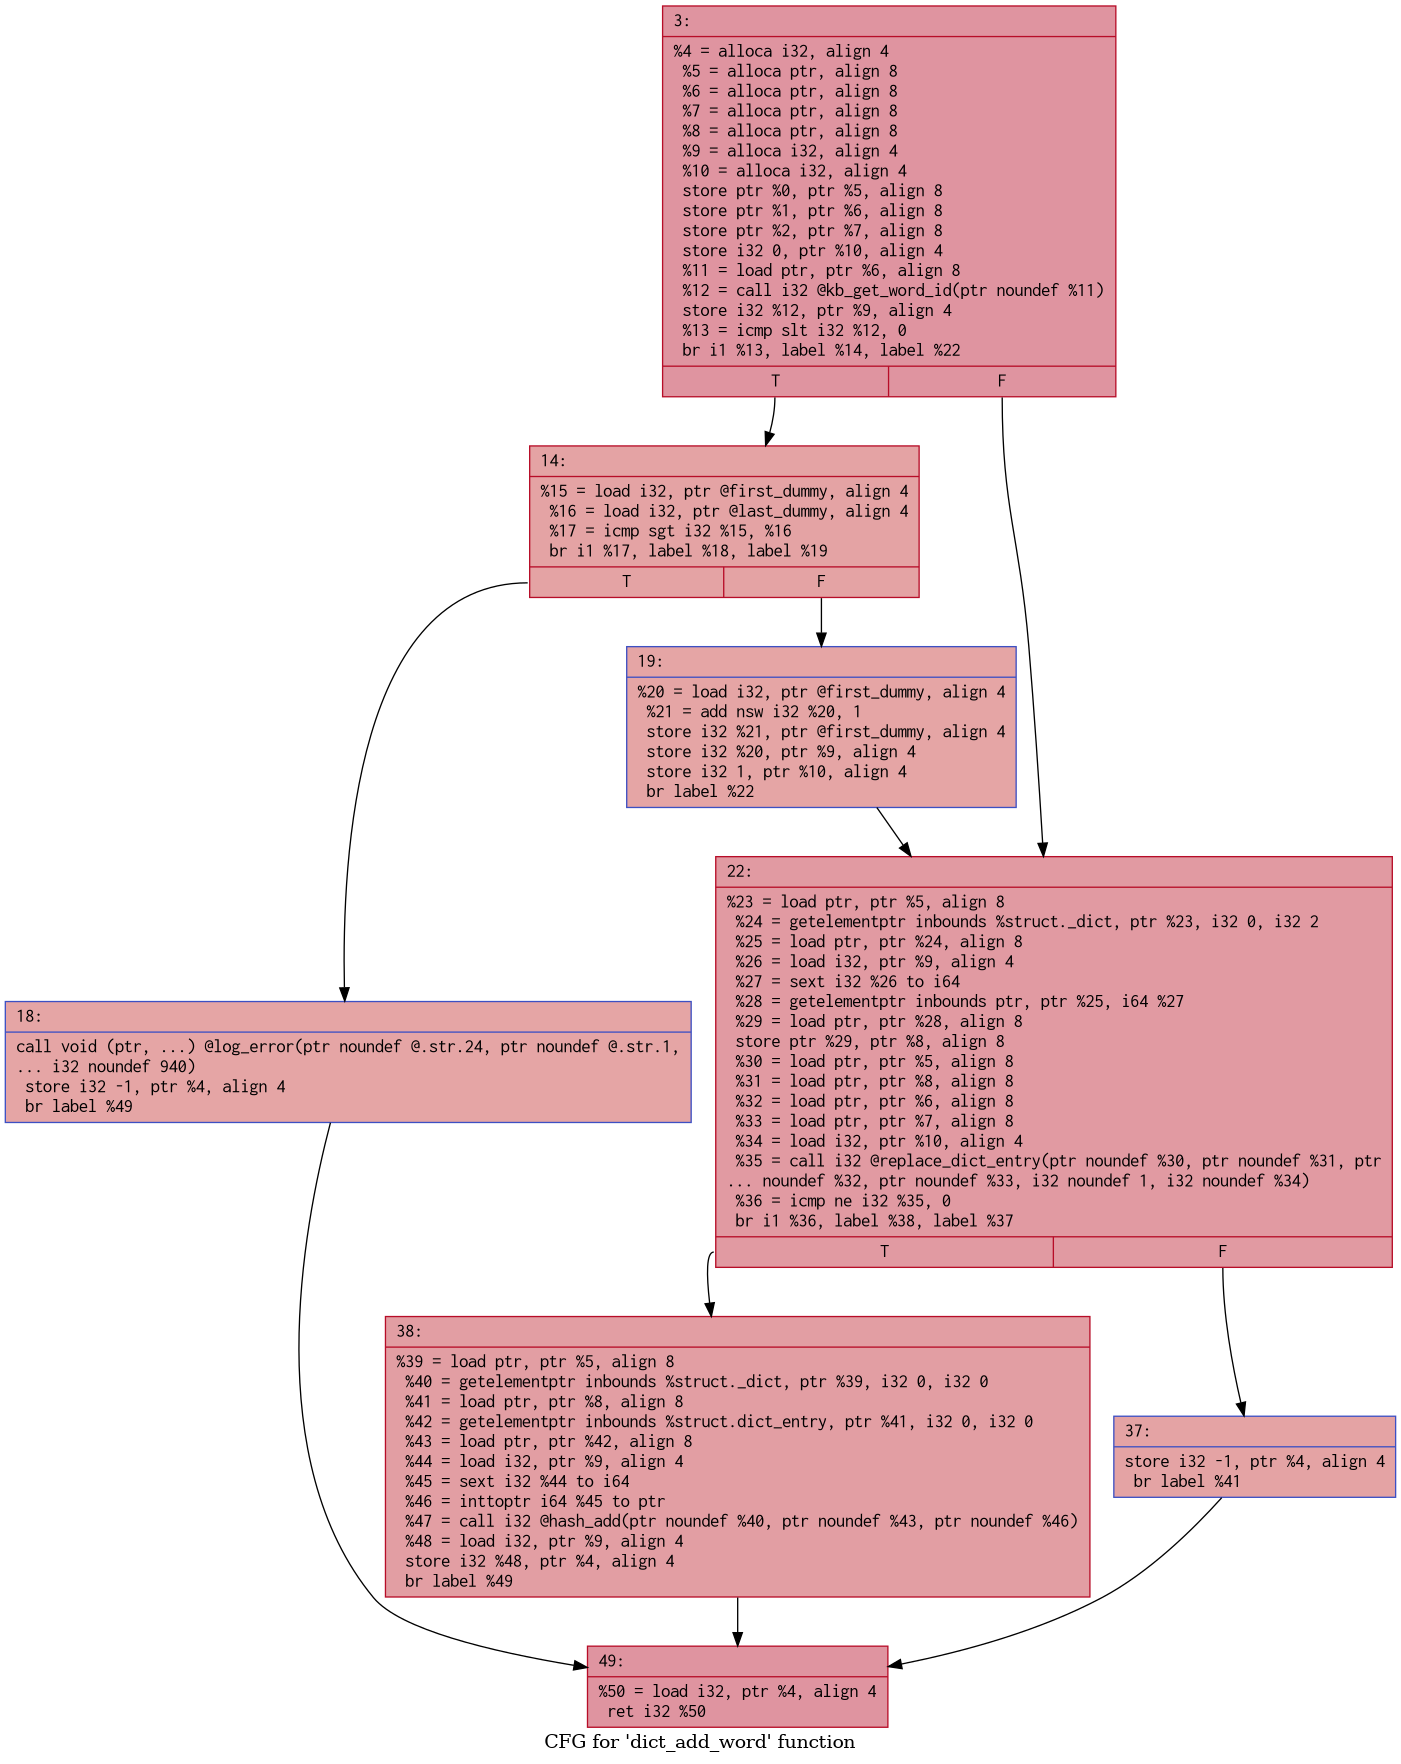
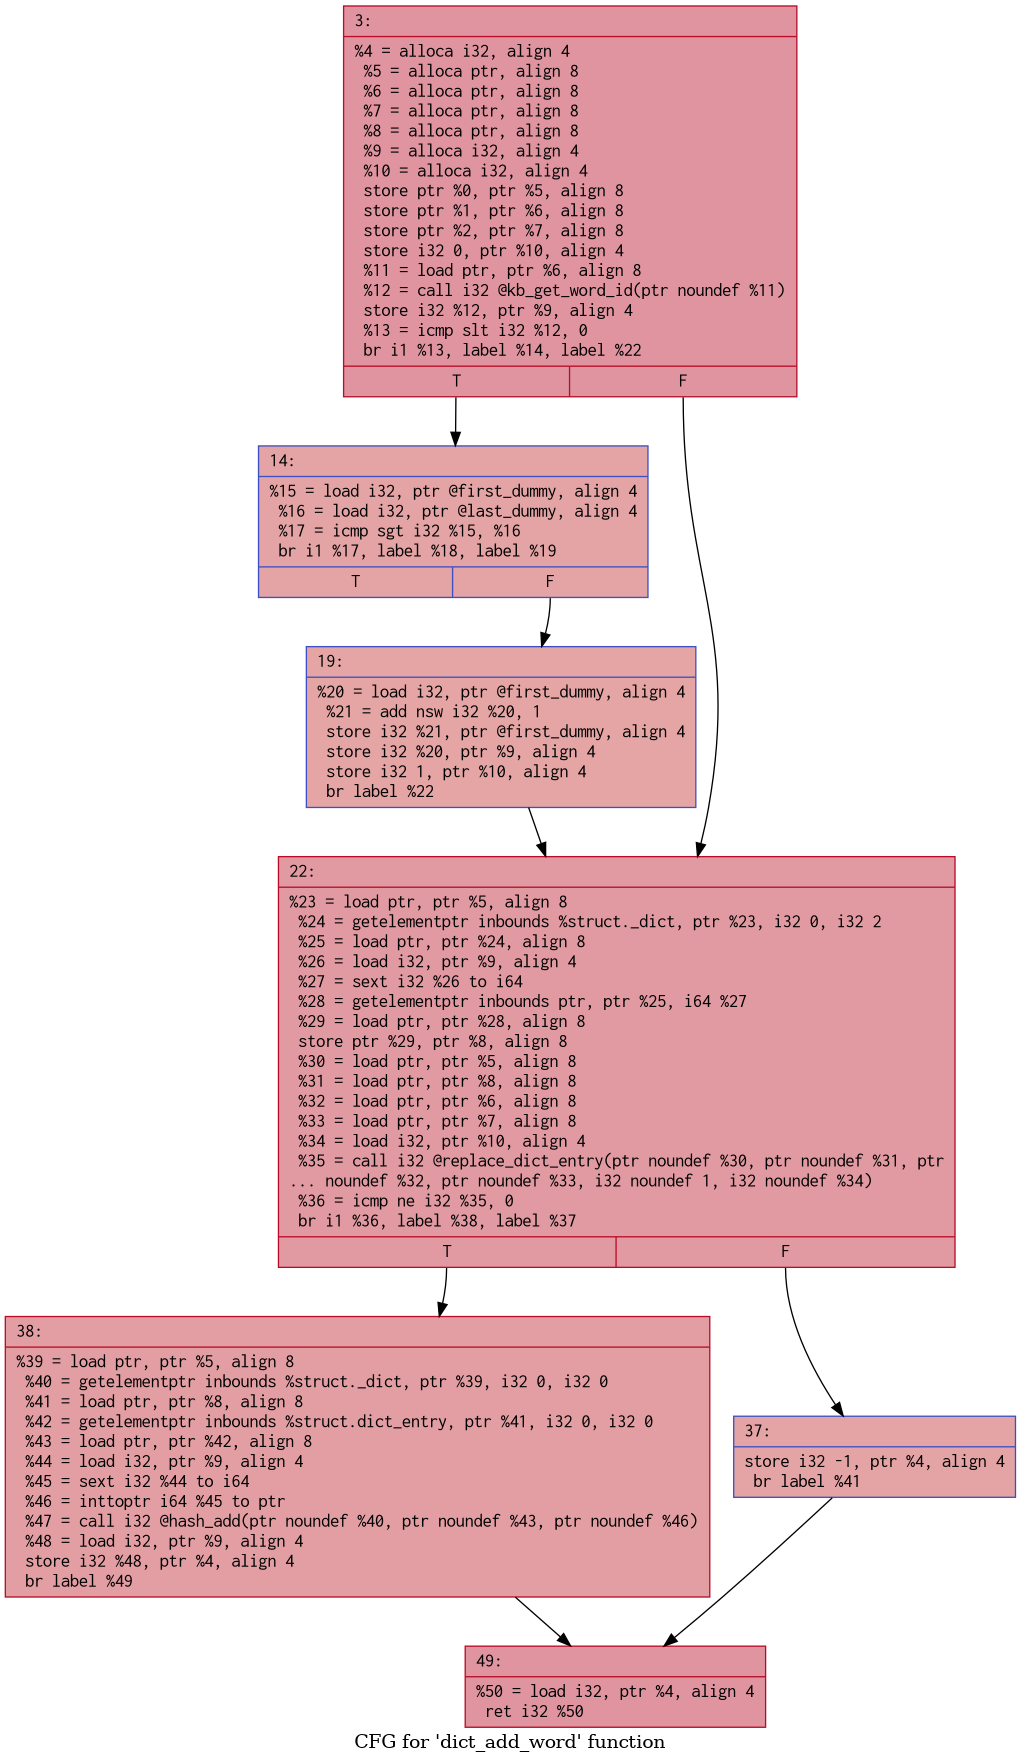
node "14:": color #b70d28ff -> #3d50c3ff
node "18:": removed
